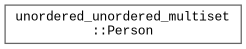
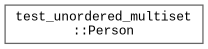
node "unordered_unordered_multiset ::Person": label "unordered_unordered_multiset ::Person" -> "test_unordered_multiset ::Person"
